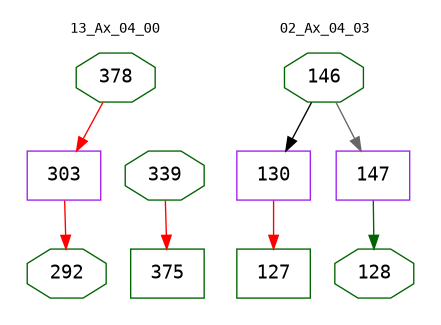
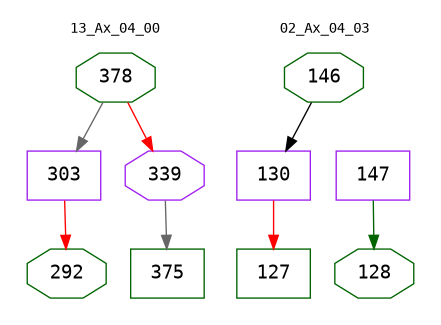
edge "378" -> "339": added
edge "146" -> "147": removed
edge "378" -> "303": color red -> gray40
node "339": color darkgreen -> purple
edge "339" -> "375": color red -> gray40
